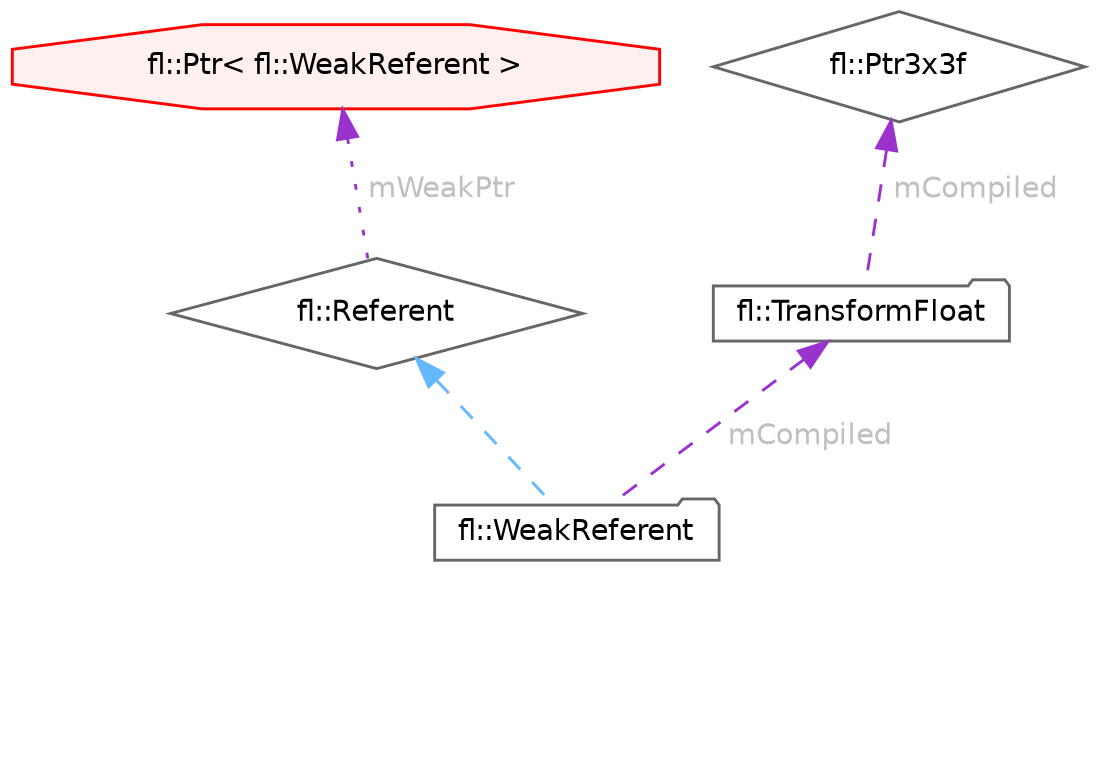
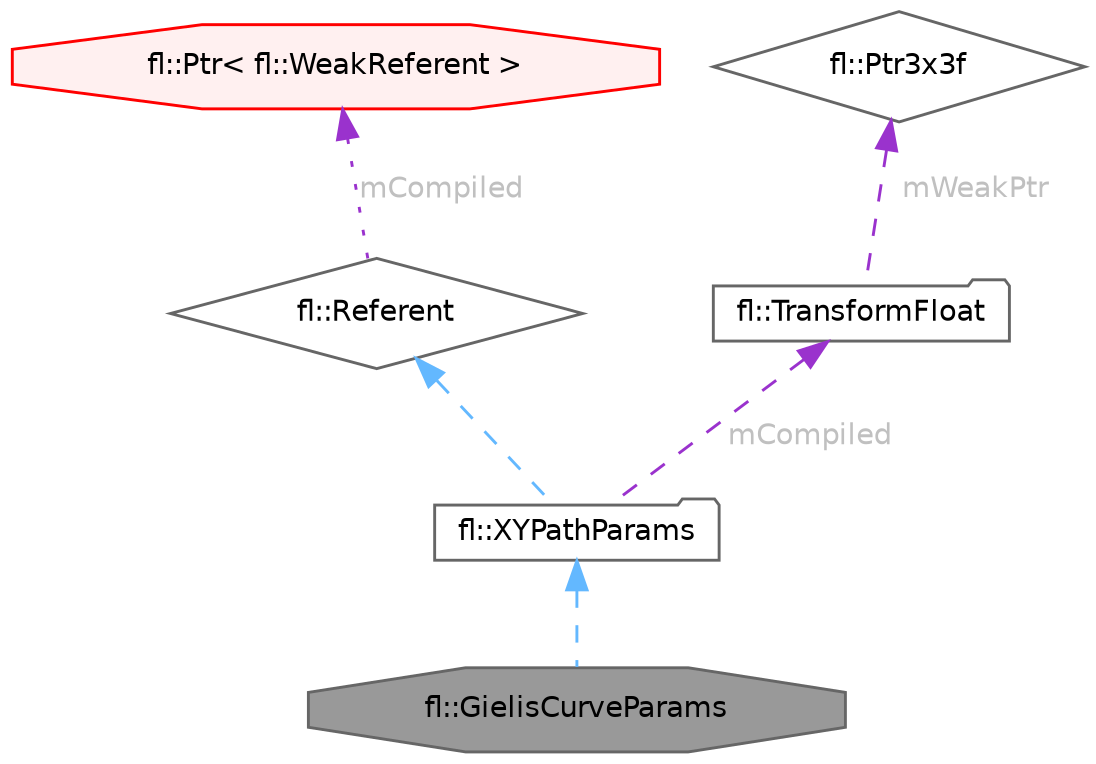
edge "fl::Referent" -> "fl::Ptr< fl::WeakReferent >": label " mWeakPtr" -> " mCompiled"
edge "fl::TransformFloat" -> "fl::Ptr3x3f": label " mCompiled" -> " mWeakPtr"
node "fl::WeakReferent": label "fl::WeakReferent" -> "fl::XYPathParams"
node "fl::GielisCurveParams": added
